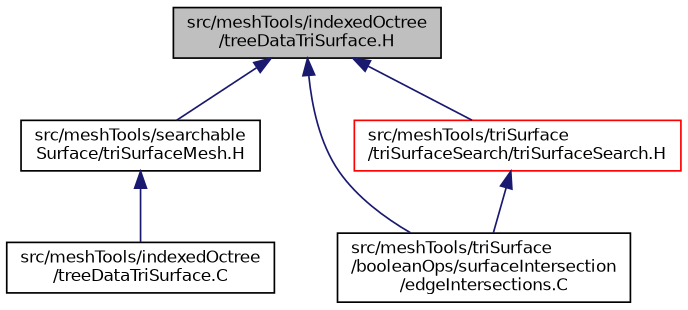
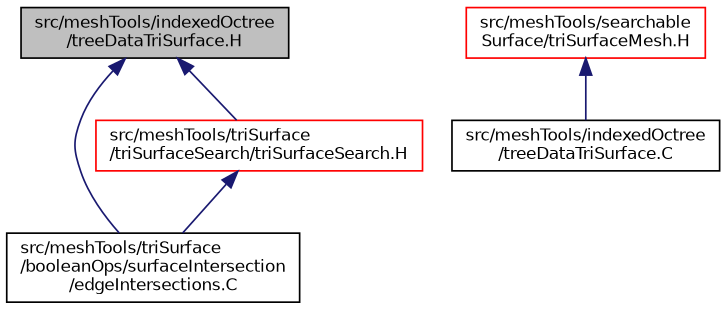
edge "src/meshTools/searchable Surface/triSurfaceMesh.H" -> "src/meshTools/indexedOctree /treeDataTriSurface.H": removed
node "src/meshTools/searchable Surface/triSurfaceMesh.H": color black -> red
